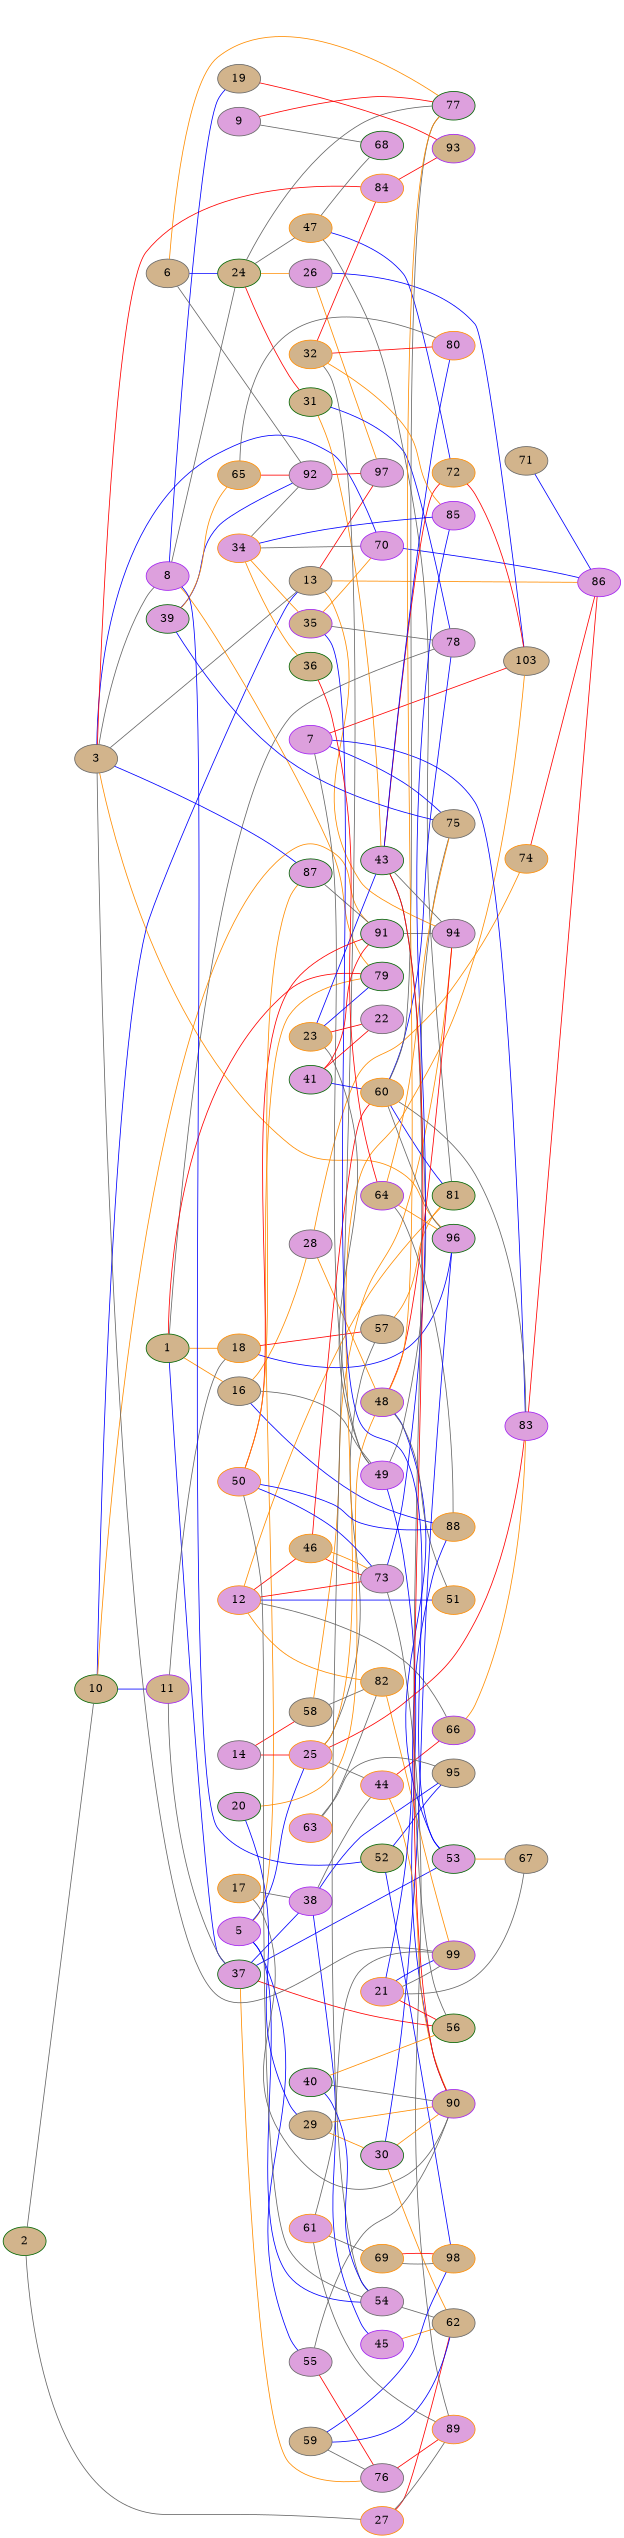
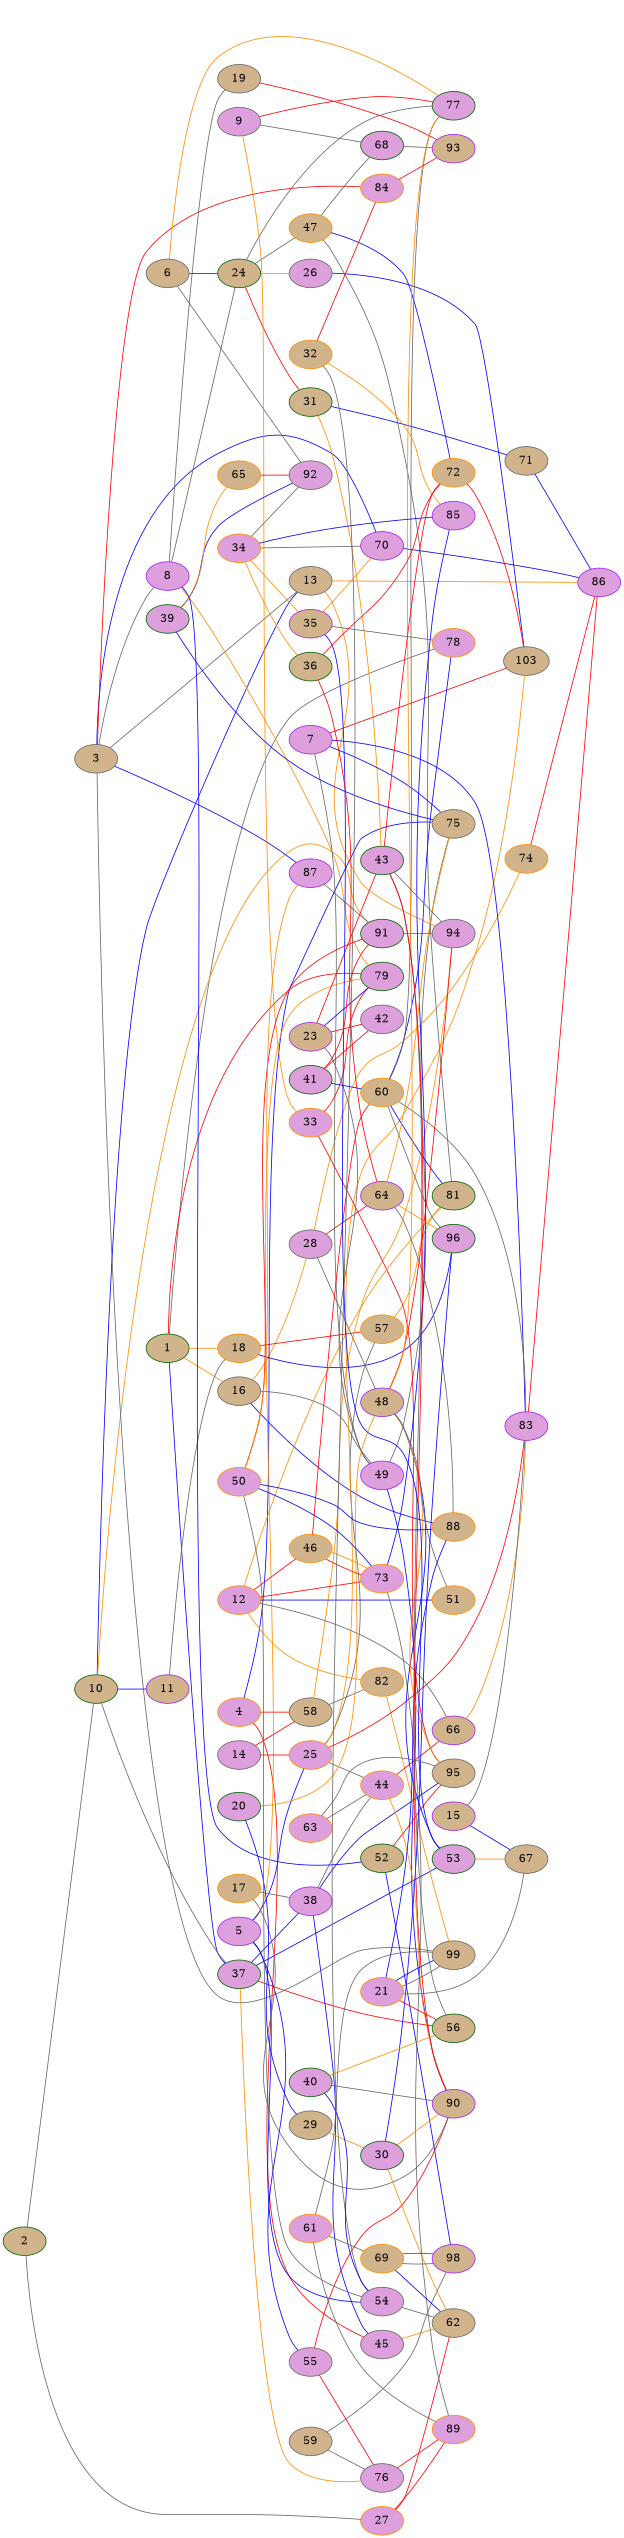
edge "68" -- "93": added
edge "19" -- "8": color blue -> gray40
node "80": removed
node "97": removed
edge "31" -- "78": now "31" -- "71"
edge "72" -- "36": added
node "78": color gray40 -> darkorange
node "87": color darkgreen -> purple
edge "43" -- "23": color blue -> red
node "22": label "22" -> "42"
node "23": color darkorange -> purple
edge "3" -- "96": removed
node "33": added
edge "64" -- "28": added
node "57": color gray40 -> darkorange
edge "28" -- "48": color darkorange -> gray40
node "73": color gray40 -> darkorange
edge "48" -- "95": added
node "4": added
edge "82" -- "63": now "44" -- "63"
edge "95" -- "52": color blue -> red
node "15": added
edge "11" -- "37": now "10" -- "37"
node "99": color purple -> gray40
edge "90" -- "29": removed
edge "90" -- "55": color gray40 -> red
node "98": color darkorange -> purple
node "45": color purple -> gray40
edge "98" -- "59": color blue -> gray40
edge "62" -- "59": now "62" -- "69"
edge "89" -- "27": color gray40 -> red
